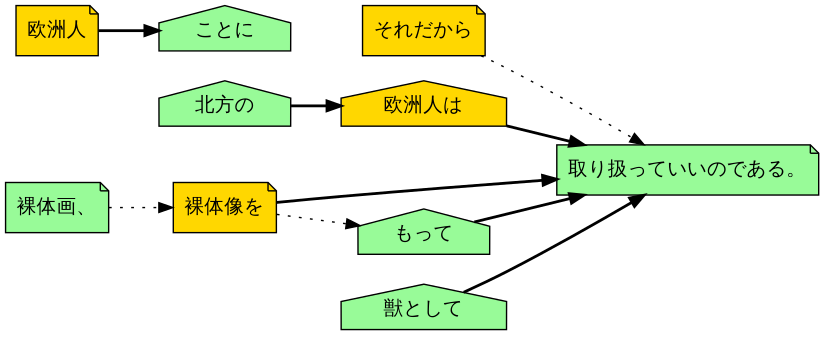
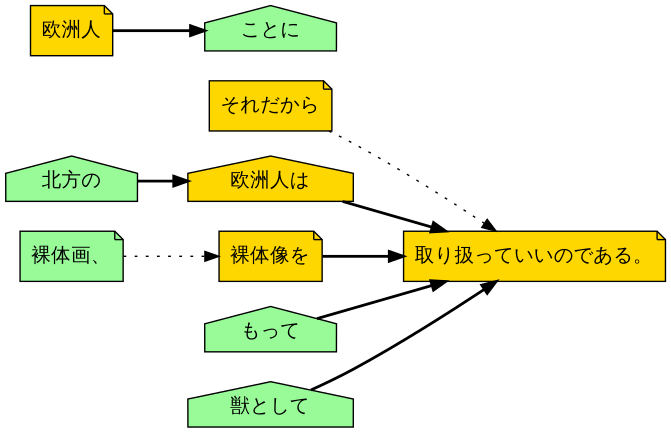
node "取り扱っていいのである。": fillcolor palegreen -> gold
edge "裸体像を" -> "もって": removed
